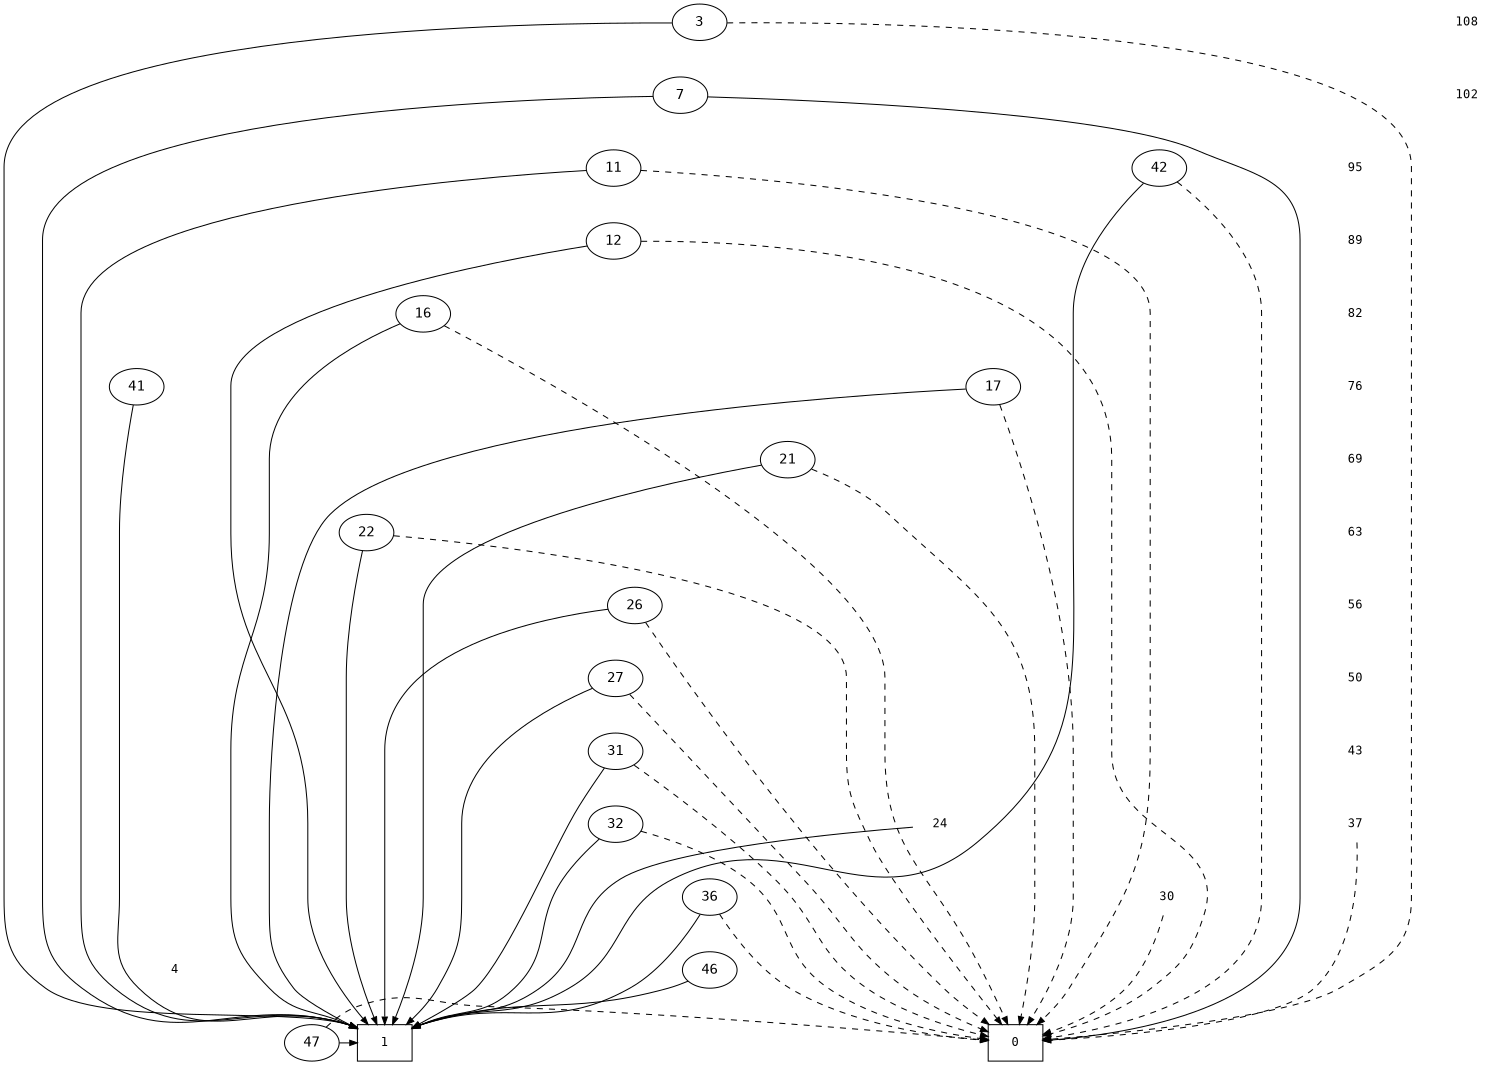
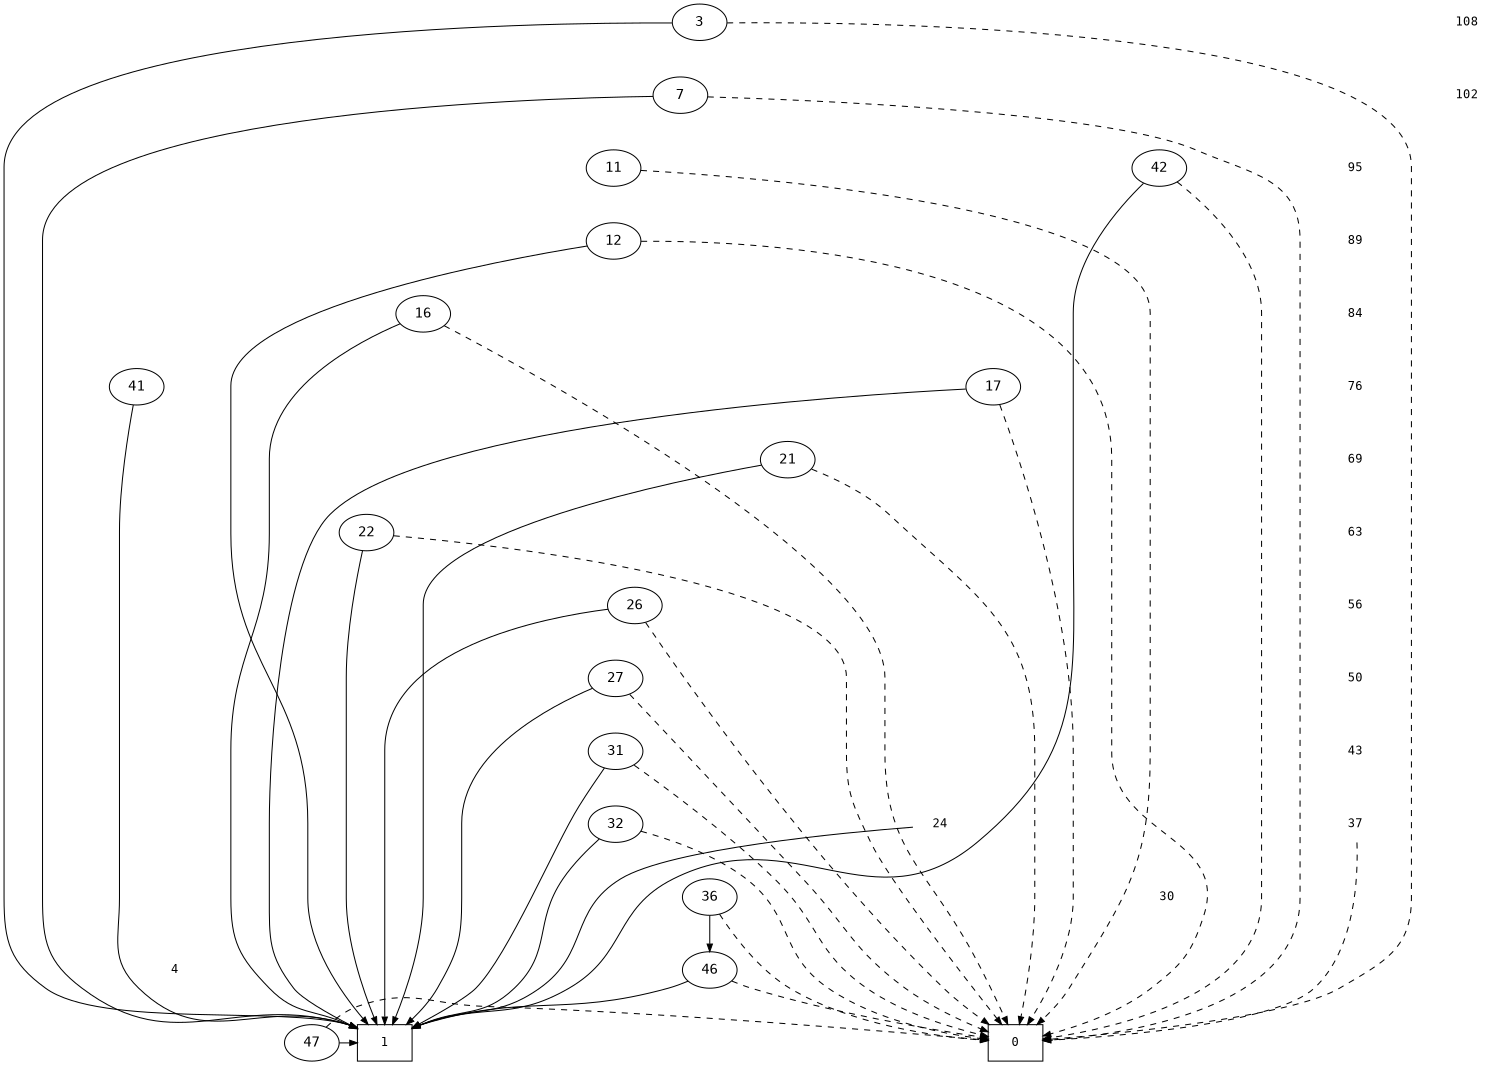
node "82": label "82" -> "84"
edge "7" -> "0": style solid -> dashed
edge "11" -> "1": removed
edge "30" -> "0": now "46" -> "0"
edge "36" -> "1": now "36" -> "46"
